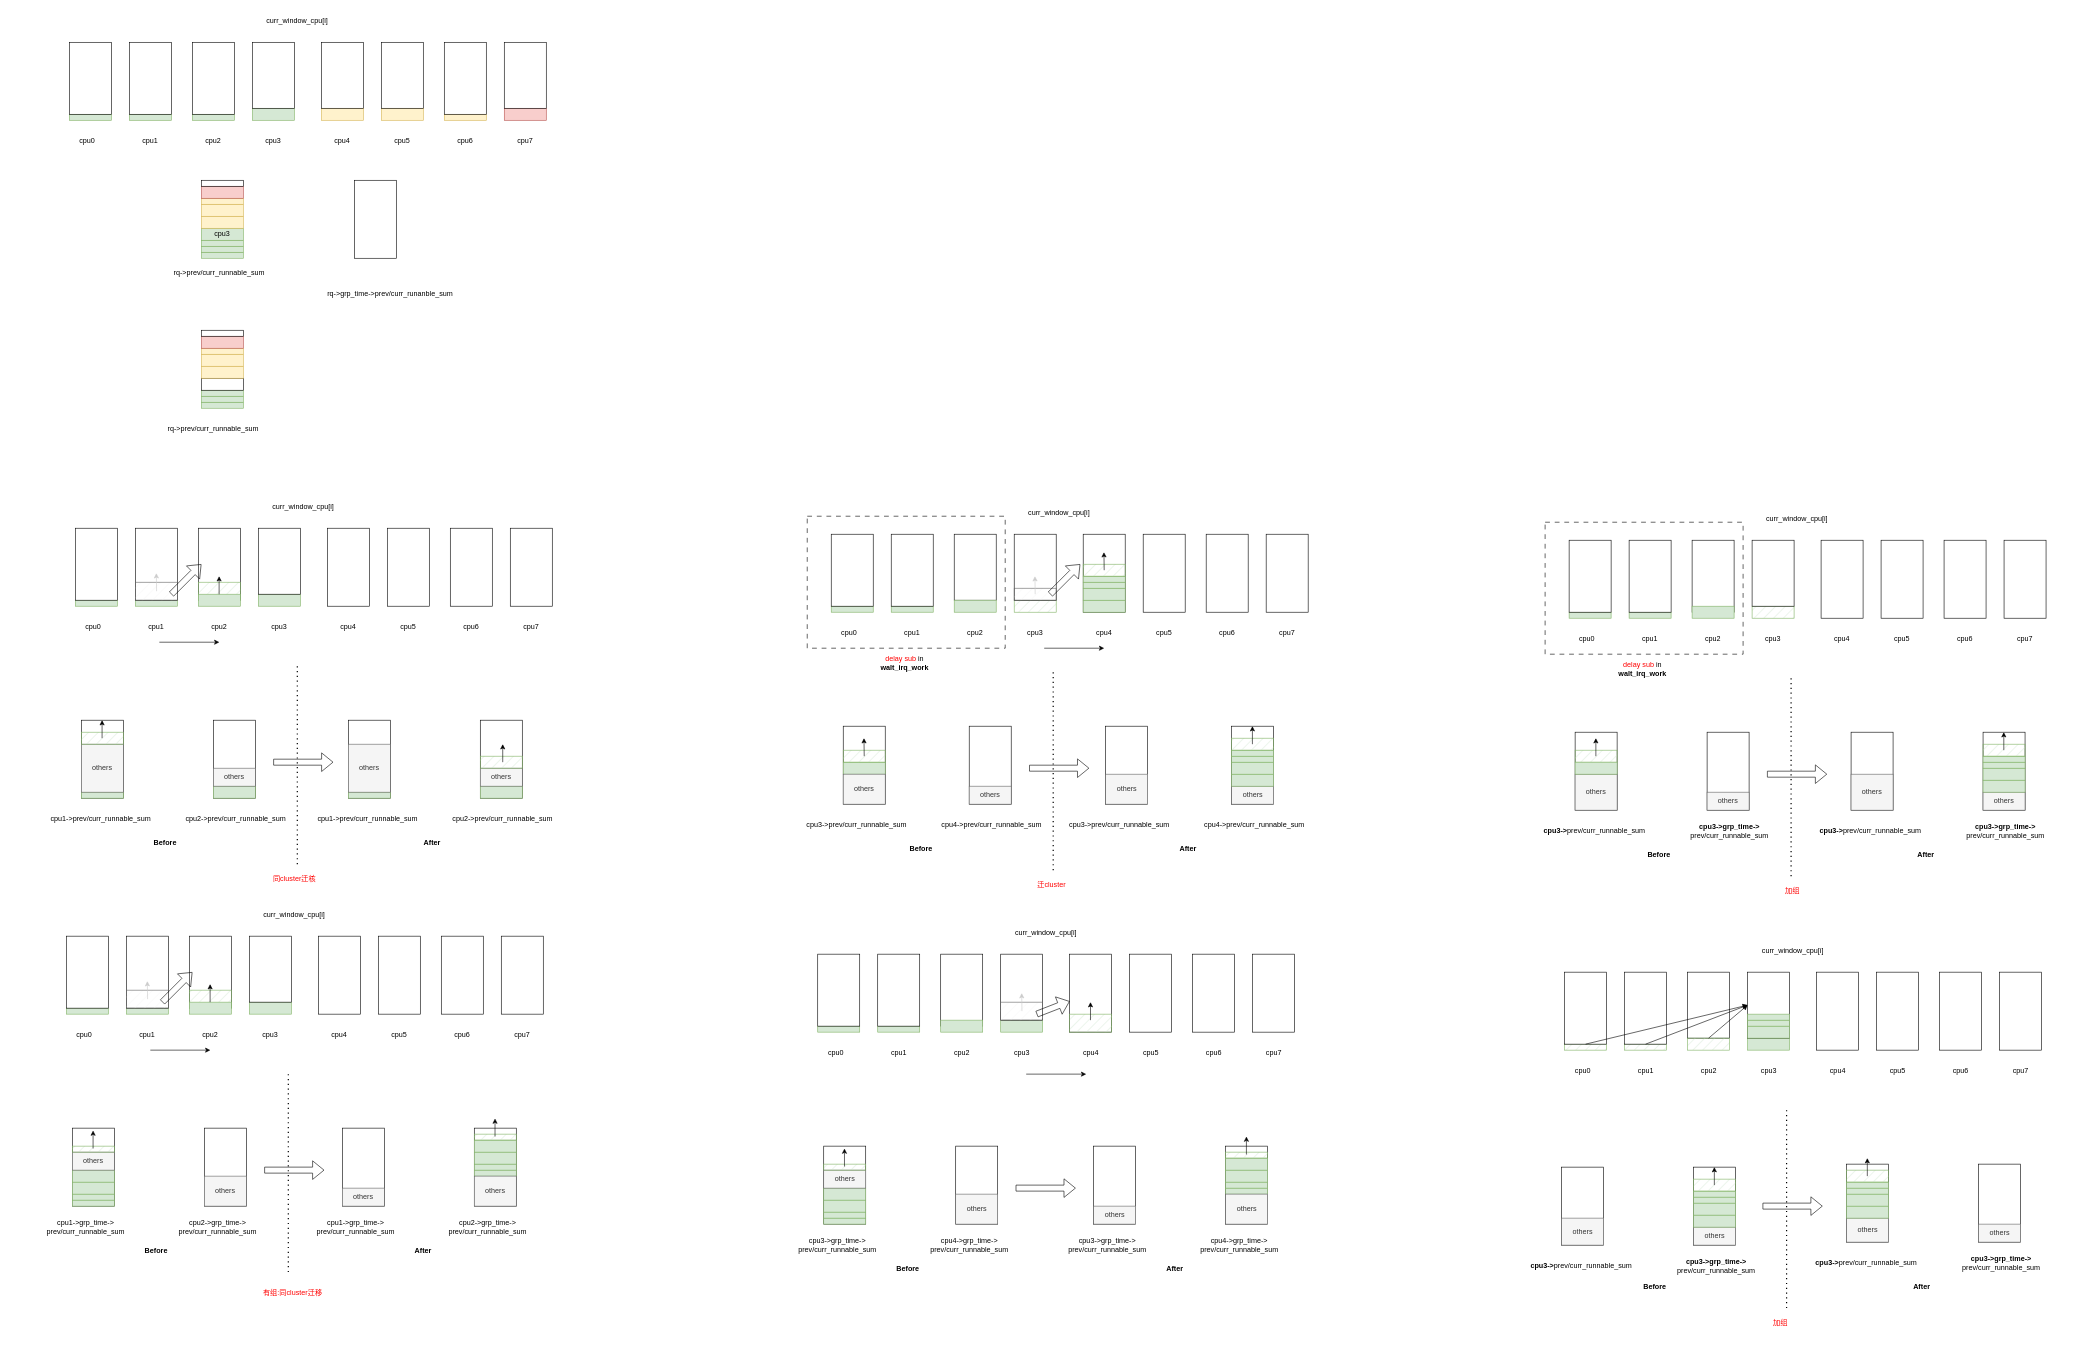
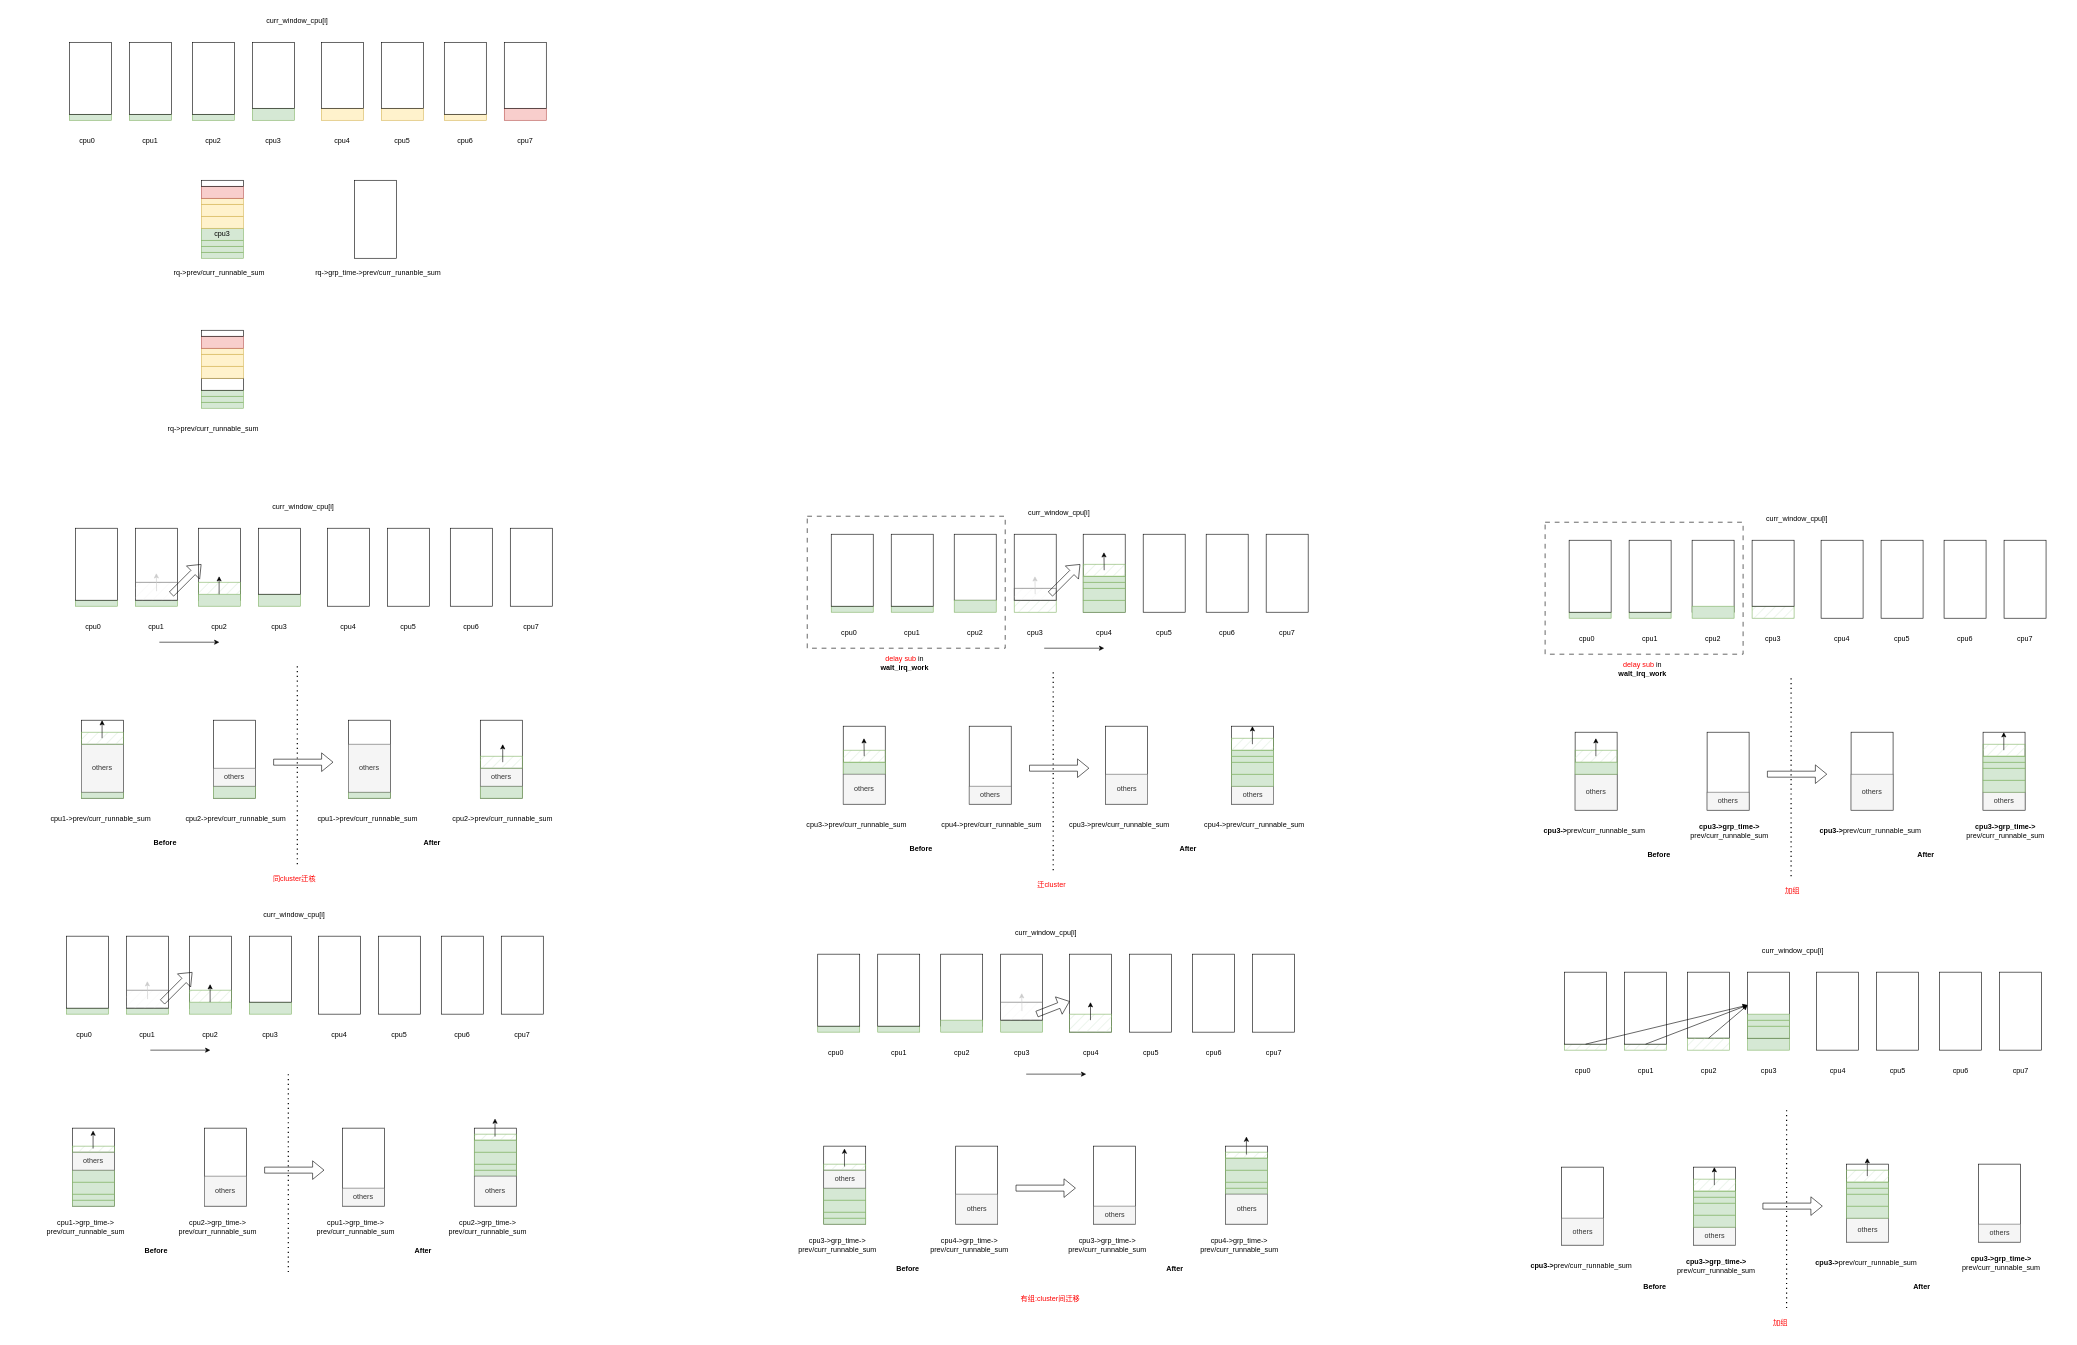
node "rq->grp_time->prev/curr_runanble_sum": moved (390, 294) -> (378, 273)
node "有组:同cluster迁移": removed
node "有组:cluster间迁移": added
